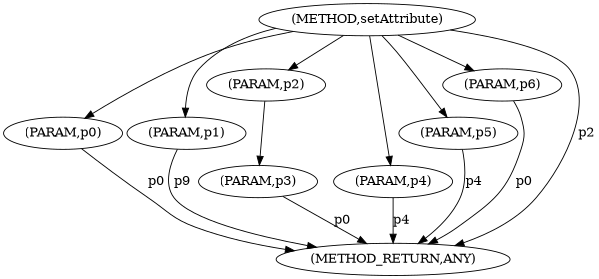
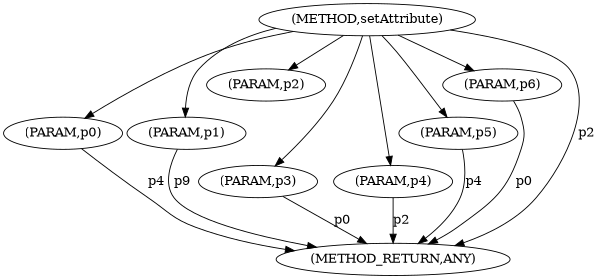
edge "(PARAM,p2)" -> "(PARAM,p3)": now "(METHOD,setAttribute)" -> "(PARAM,p3)"
edge "(PARAM,p0)" -> "(METHOD_RETURN,ANY)": label "p0" -> "p4"
edge "(PARAM,p4)" -> "(METHOD_RETURN,ANY)": label "p4" -> "p2"
